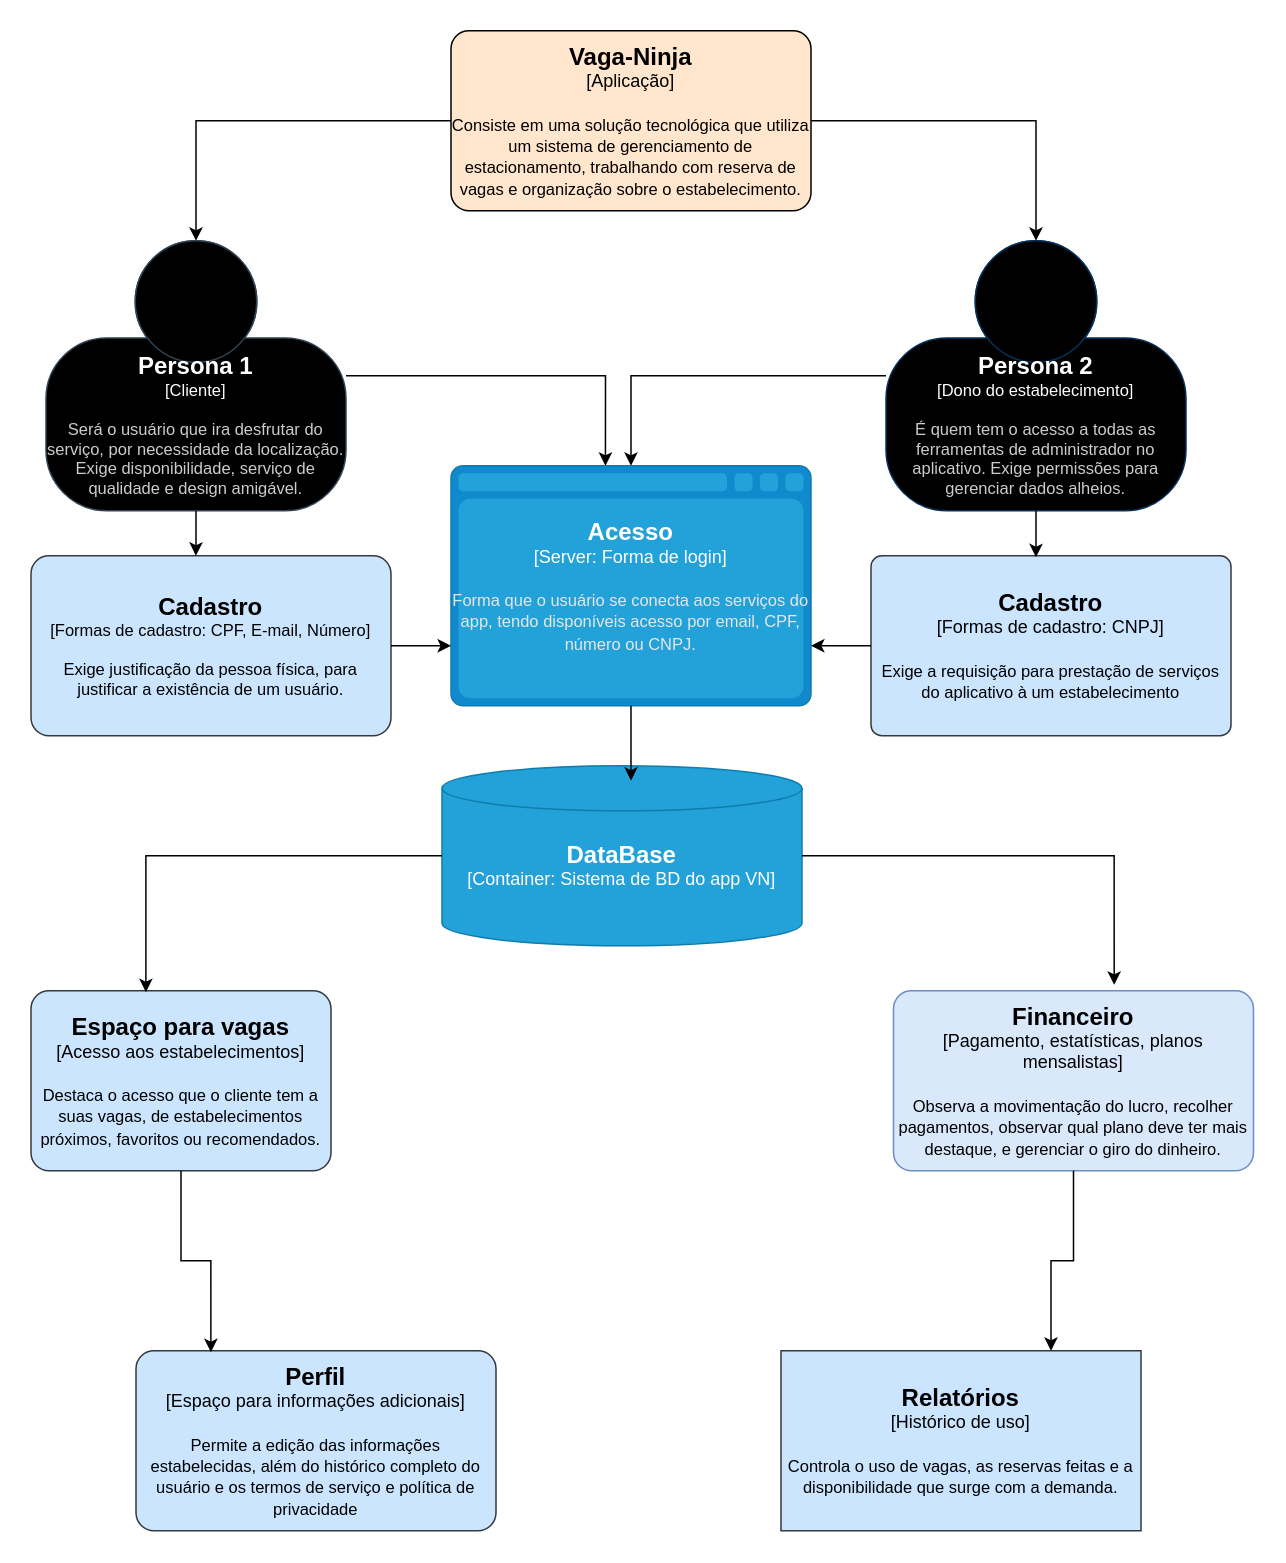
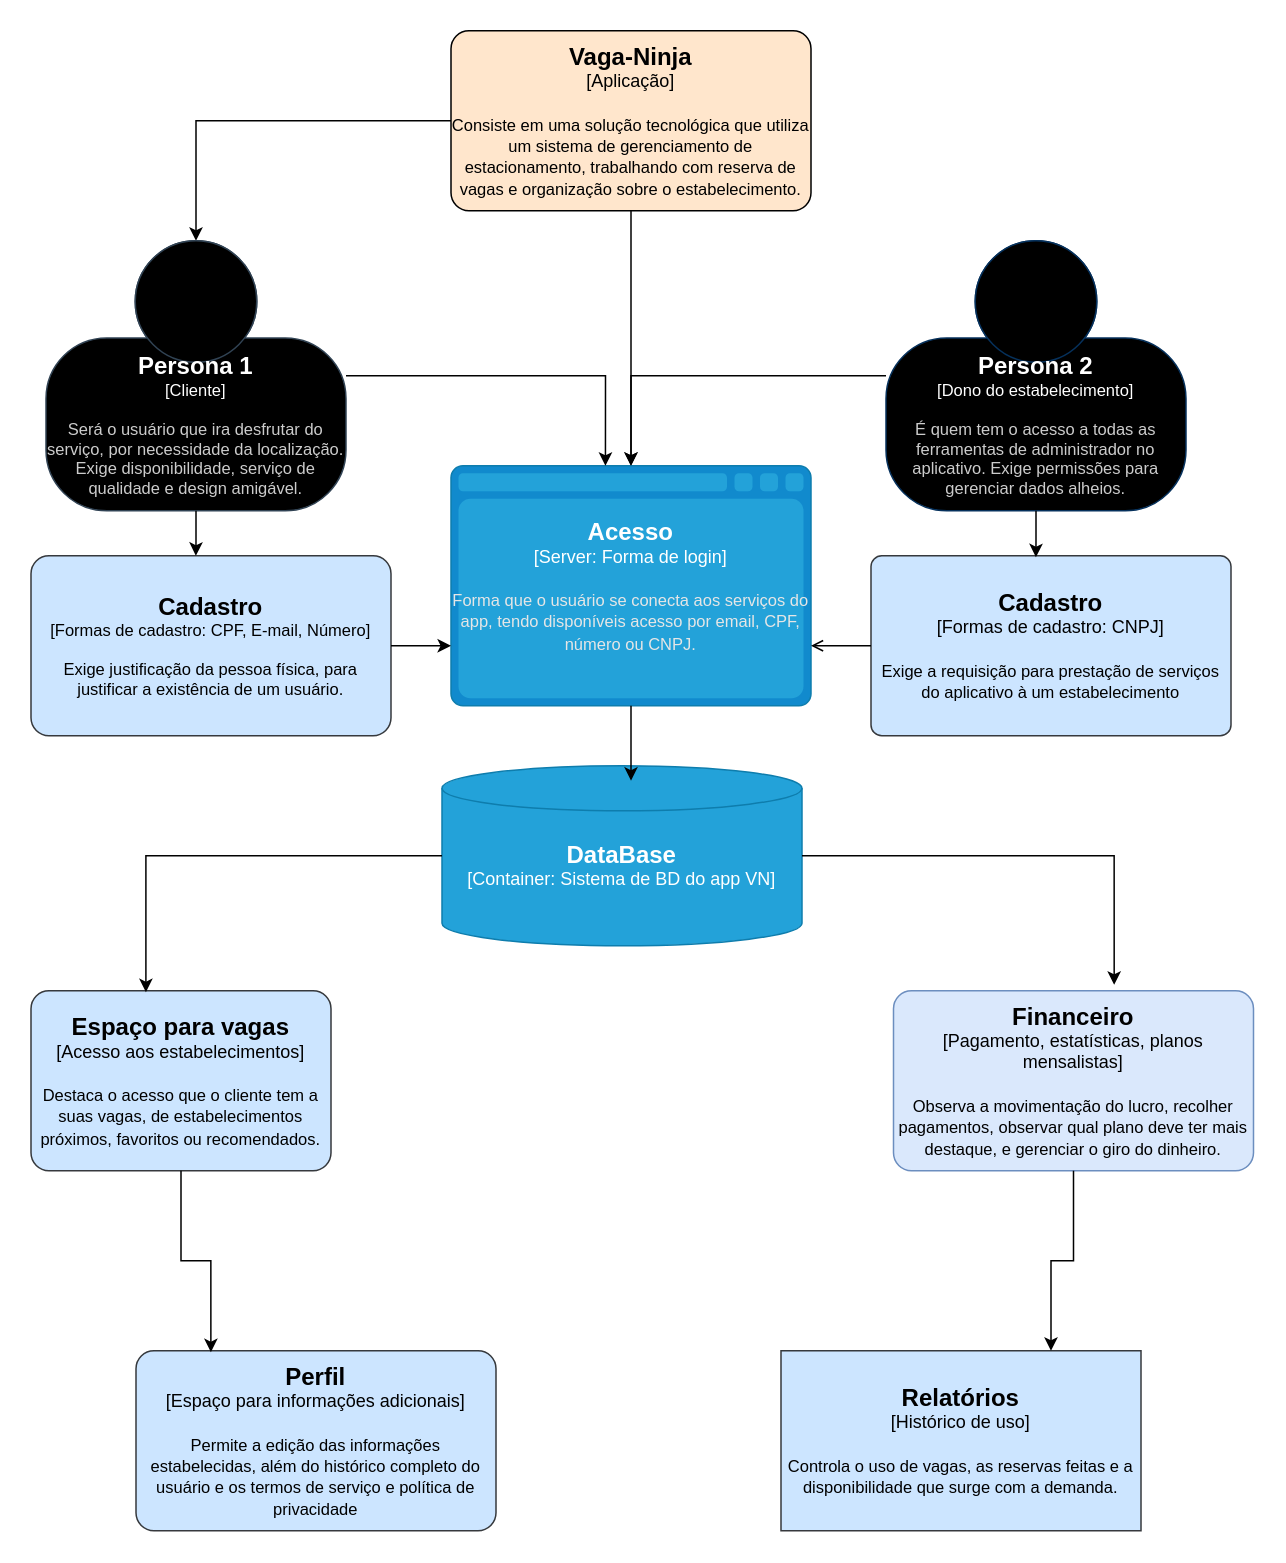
edge "Vaga-Ninja [Aplicação] Consiste em uma solução tecnológica que utiliza um sistema de gerenciamento de estacionamento, trabalhando com reserva de vagas e organização sobre o estabelecimento." -> "Persona 2 [Dono do estabelecimento] É quem tem o acesso a todas as ferramentas de administrador no aplicativo. Exige permissões para gerenciar dados alheios.": now "Vaga-Ninja [Aplicação] Consiste em uma solução tecnológica que utiliza um sistema de gerenciamento de estacionamento, trabalhando com reserva de vagas e organização sobre o estabelecimento." -> "Acesso [Server: Forma de login] Forma que o usuário se conecta aos serviços do app, tendo disponíveis acesso por email, CPF, número ou CNPJ."
edge "Cadastro [Formas de cadastro: CNPJ] Exige a requisição para prestação de serviços do aplicativo à um estabelecimento" -> "Acesso [Server: Forma de login] Forma que o usuário se conecta aos serviços do app, tendo disponíveis acesso por email, CPF, número ou CNPJ.": arrowhead classic -> open
